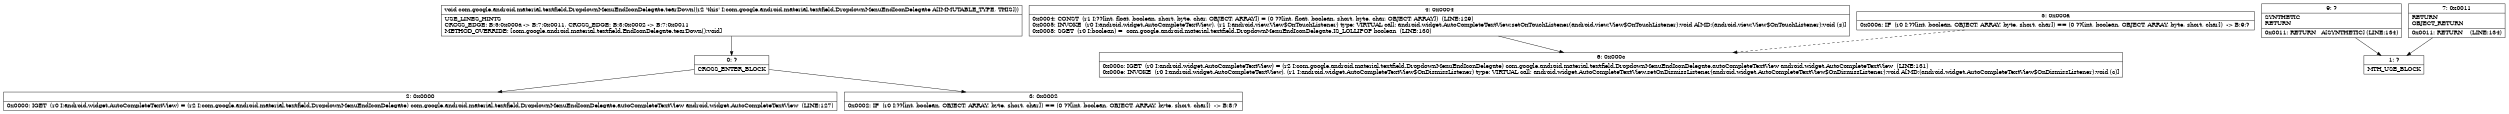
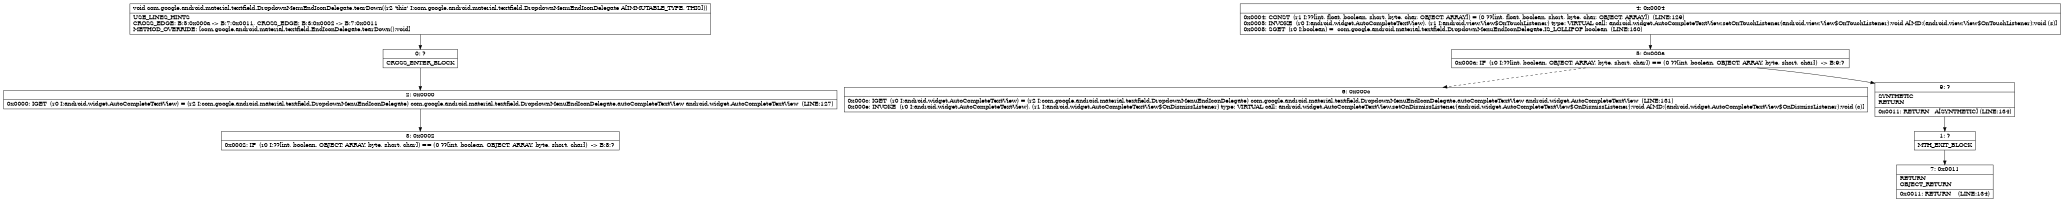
edge "4: 0x0004" -> "6: 0x000c": now "4: 0x0004" -> "5: 0x000a"
edge "7: 0x0011" -> "1: ?": reversed
node "1: ?": text "MTH_USE_BLOCK" -> "MTH_EXIT_BLOCK"
edge "5: 0x000a" -> "9: ?": added
edge "0: ?" -> "3: 0x0002": now "2: 0x0000" -> "3: 0x0002"
